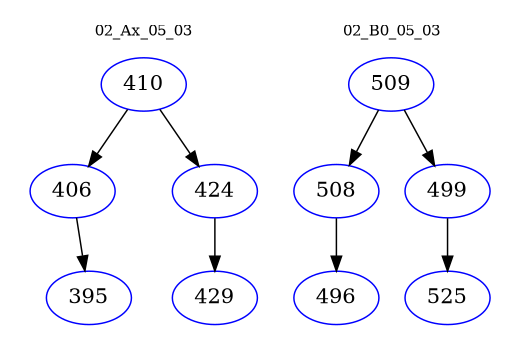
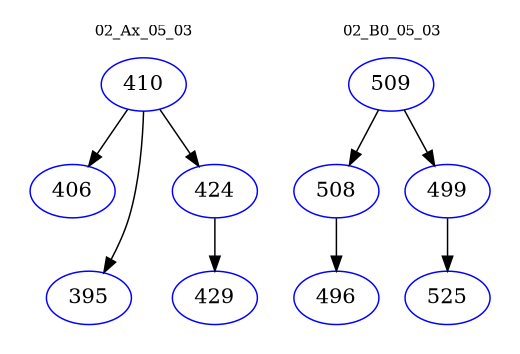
edge "406" -> "395": now "410" -> "395"
